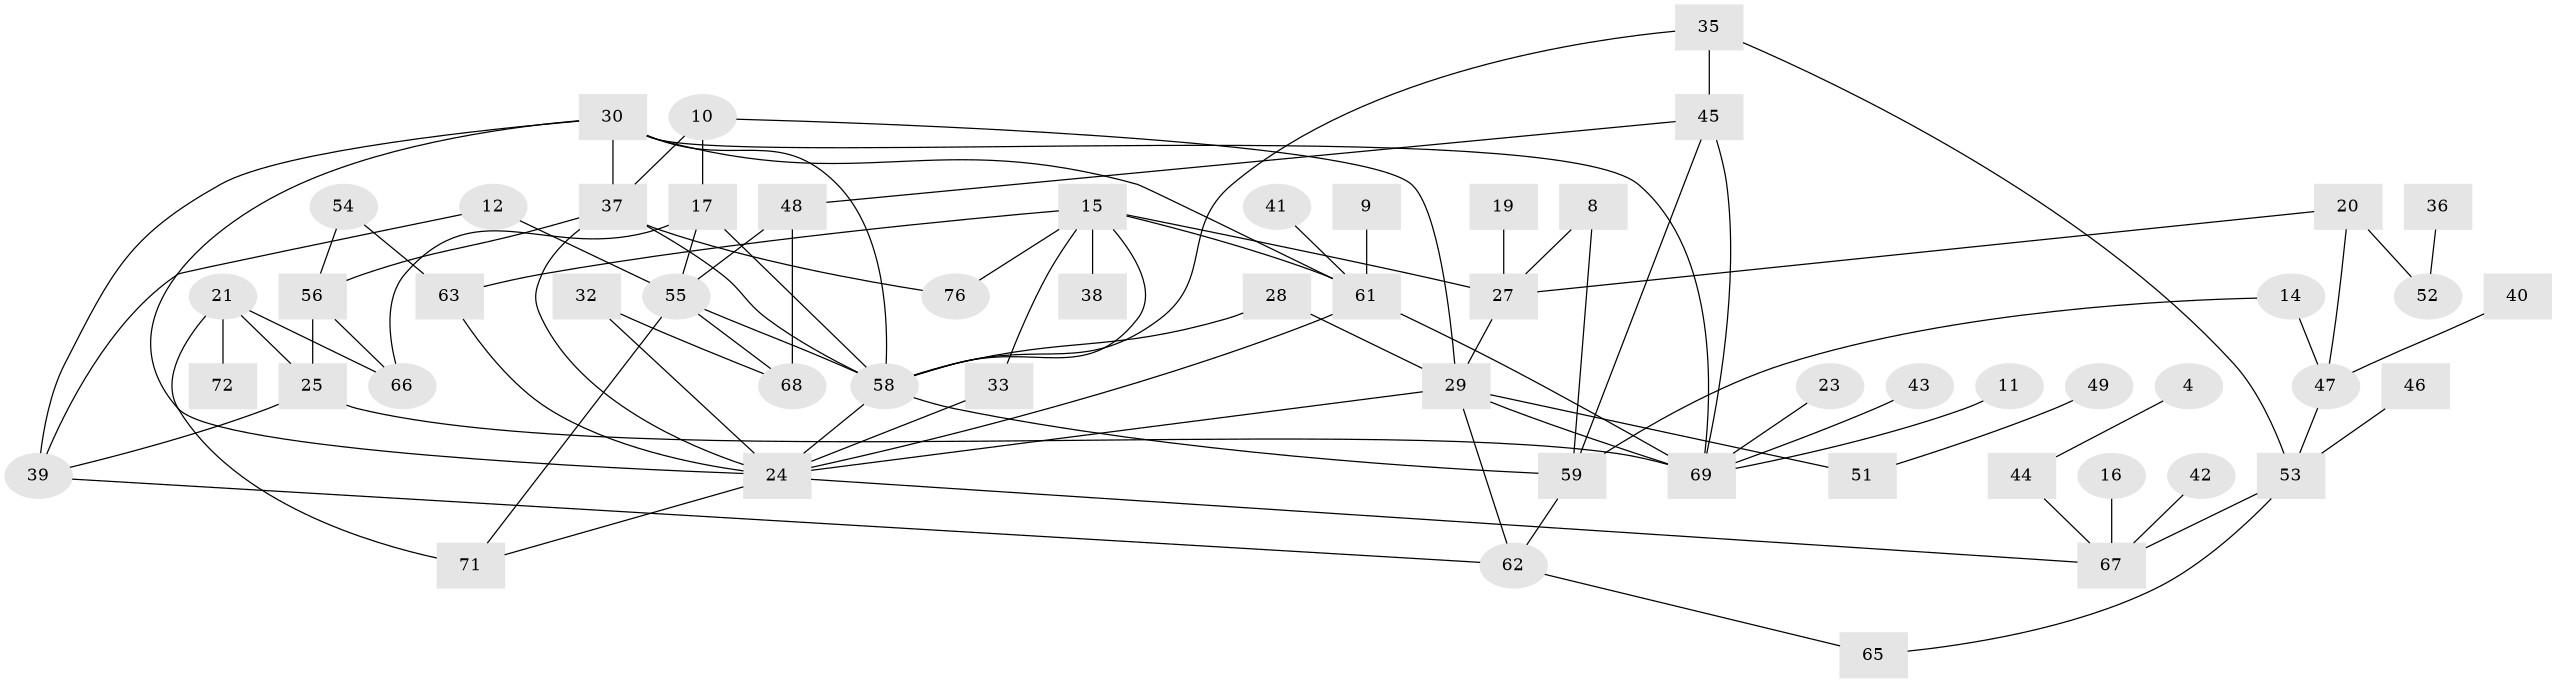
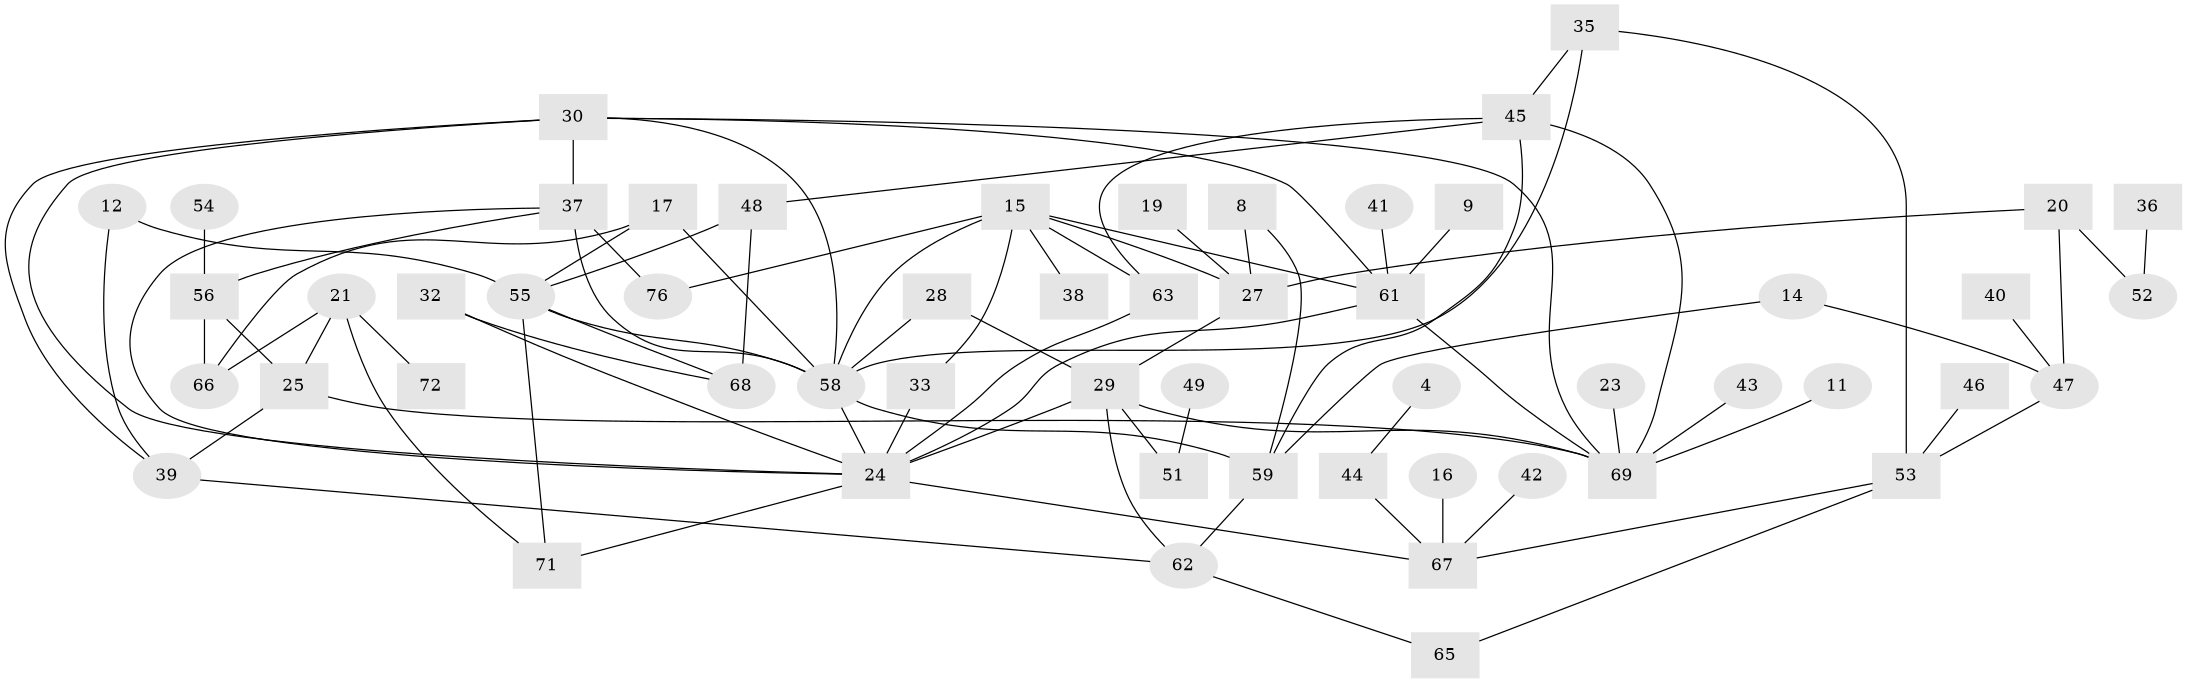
node "10": removed
edge "54" -- "63": now "45" -- "63"
